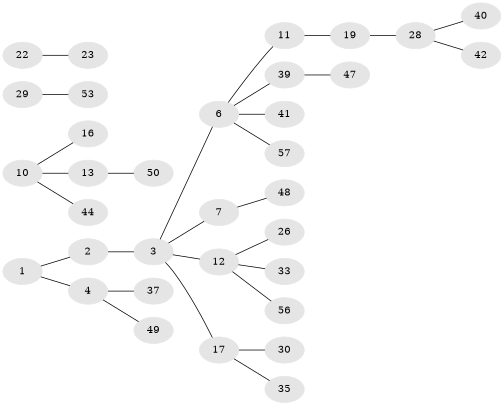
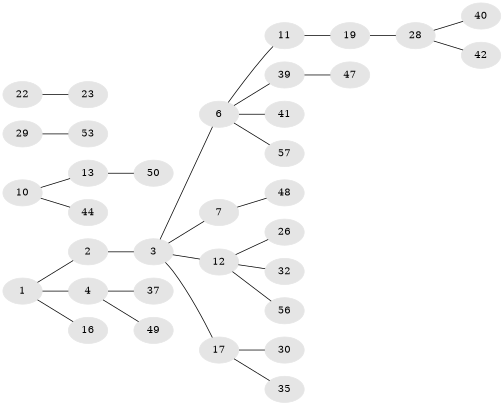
edge "16" -- "10": now "16" -- "1"
node "33": label "33" -> "32"
